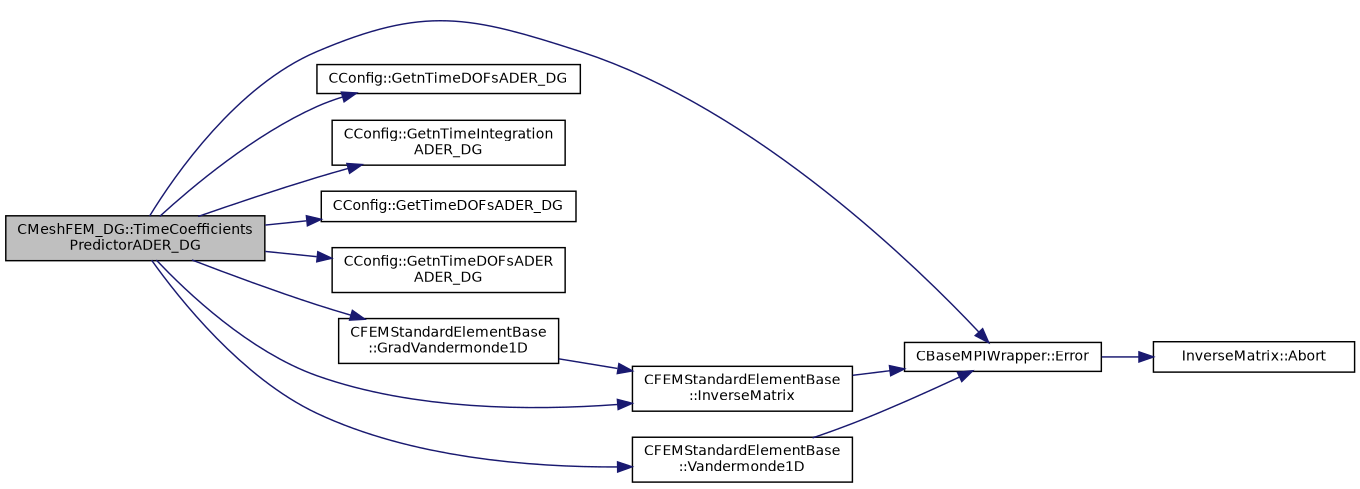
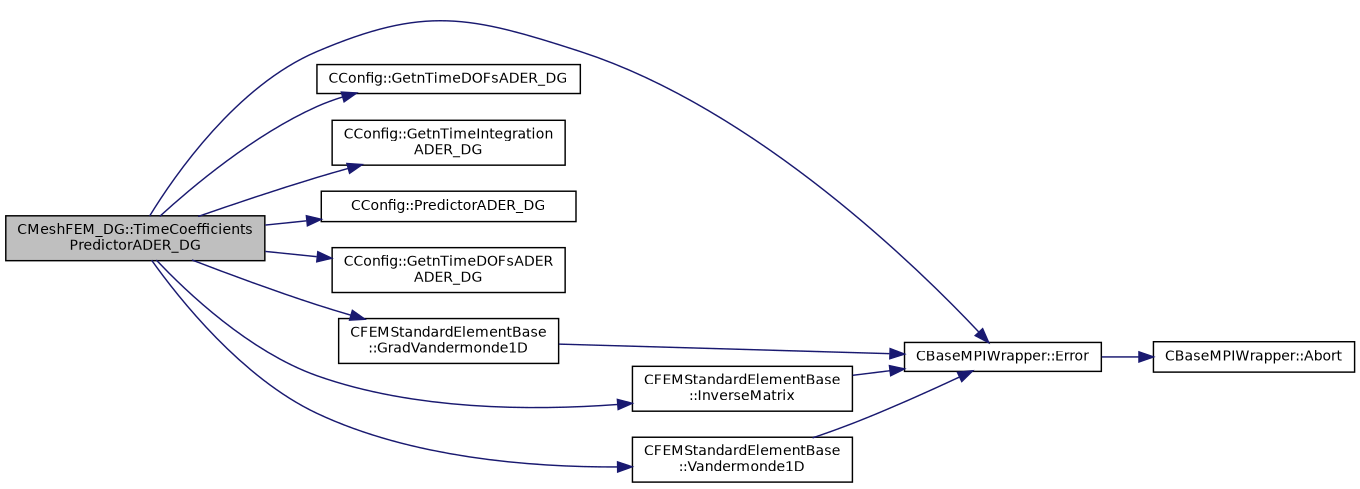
node "CConfig::GetTimeDOFsADER_DG": label "CConfig::GetTimeDOFsADER_DG" -> "CConfig::PredictorADER_DG"
node "InverseMatrix::Abort": label "InverseMatrix::Abort" -> "CBaseMPIWrapper::Abort"
edge "CFEMStandardElementBase ::GradVandermonde1D" -> "CFEMStandardElementBase ::InverseMatrix": now "CFEMStandardElementBase ::GradVandermonde1D" -> "CBaseMPIWrapper::Error"
